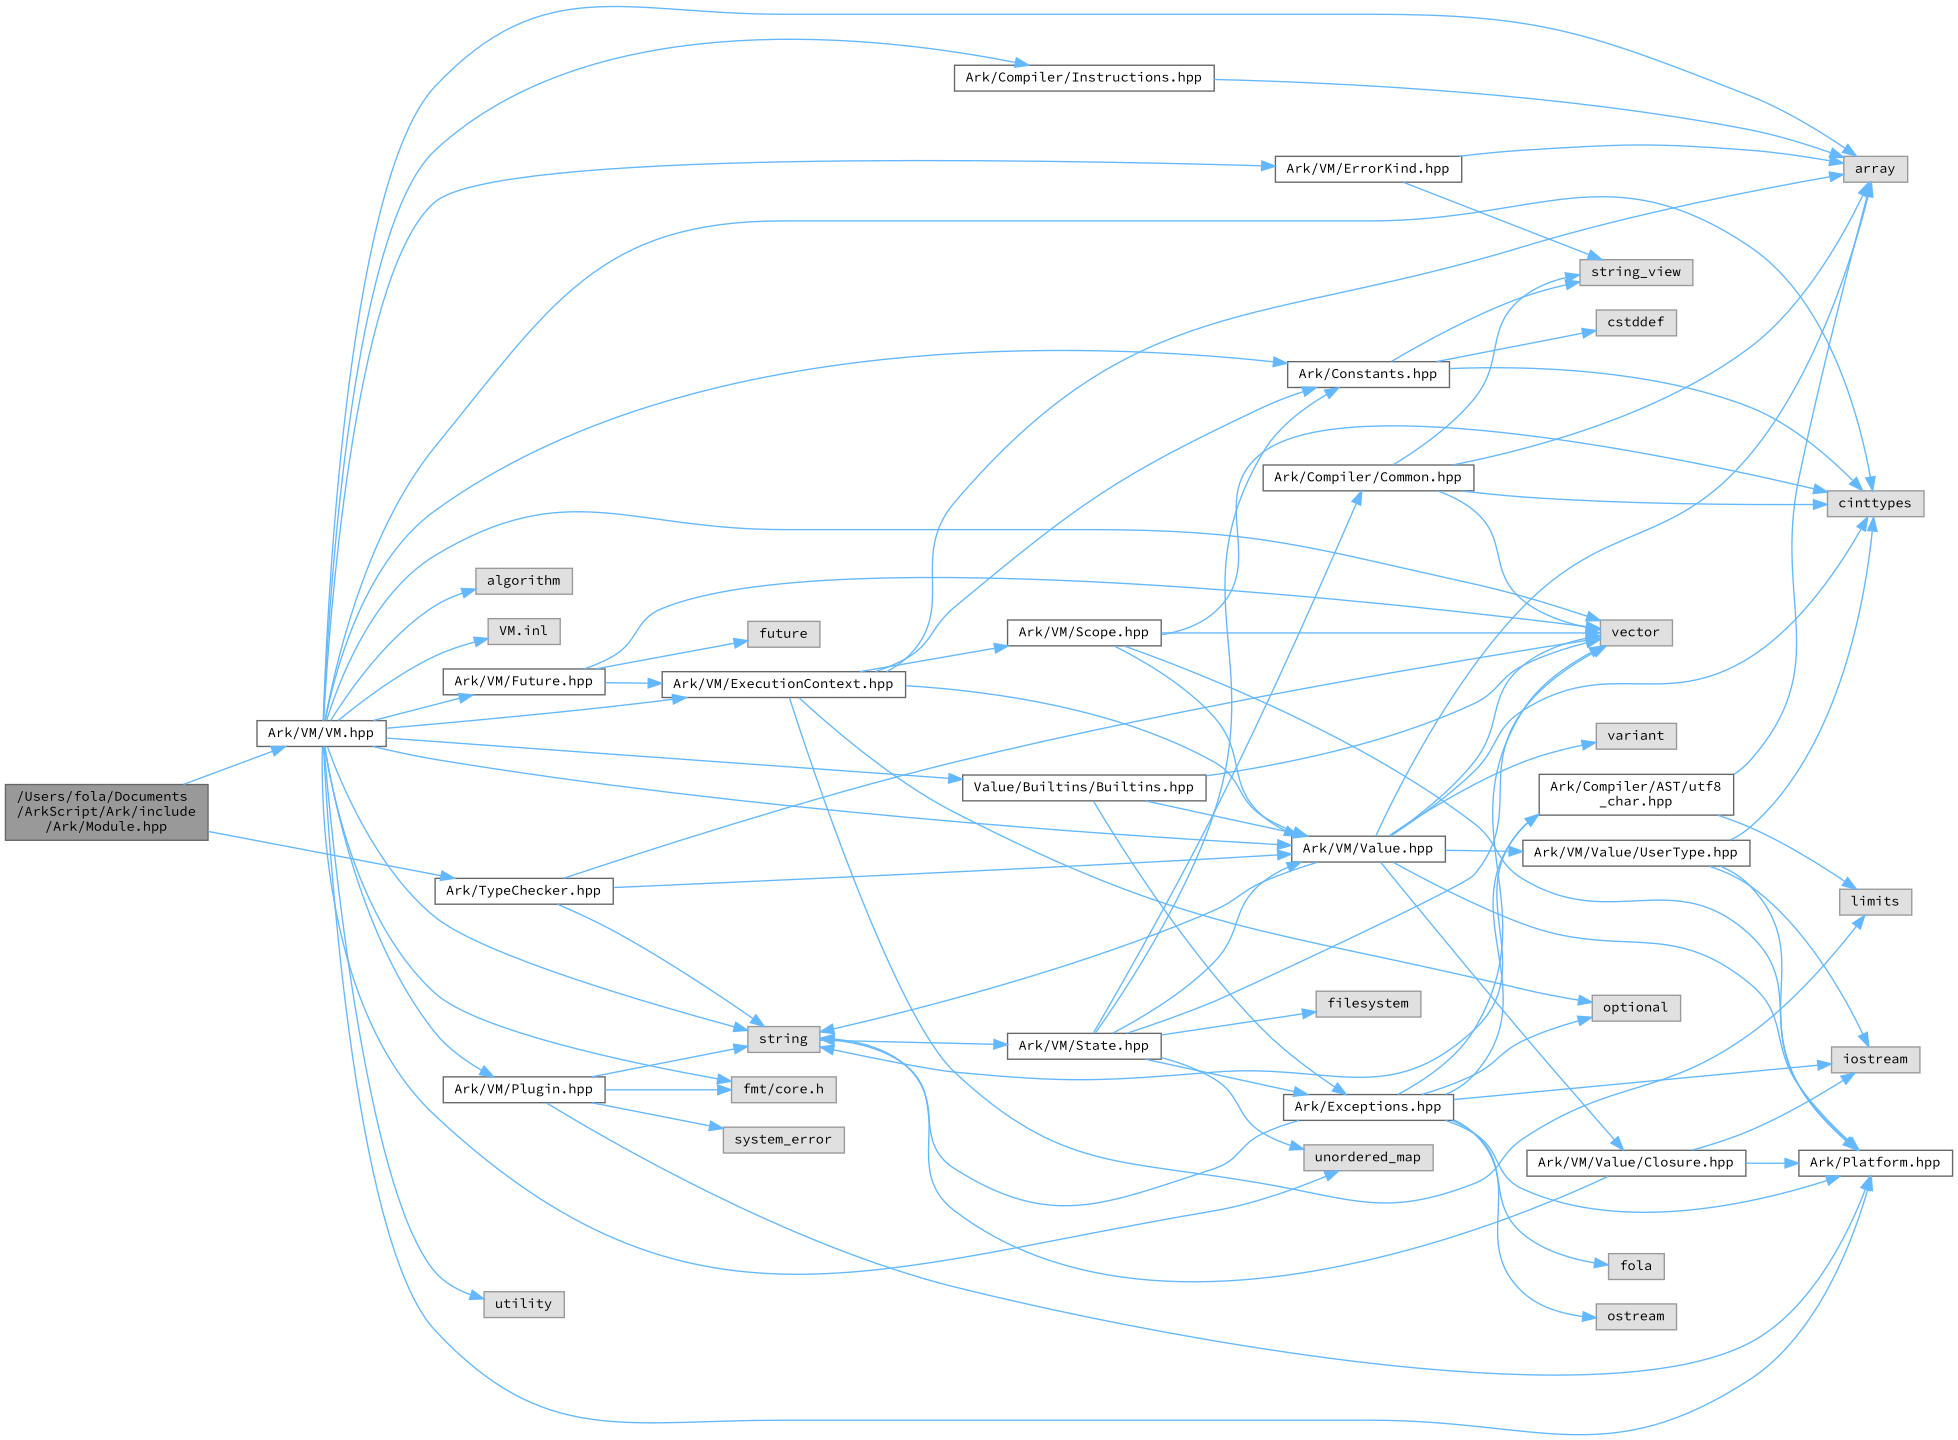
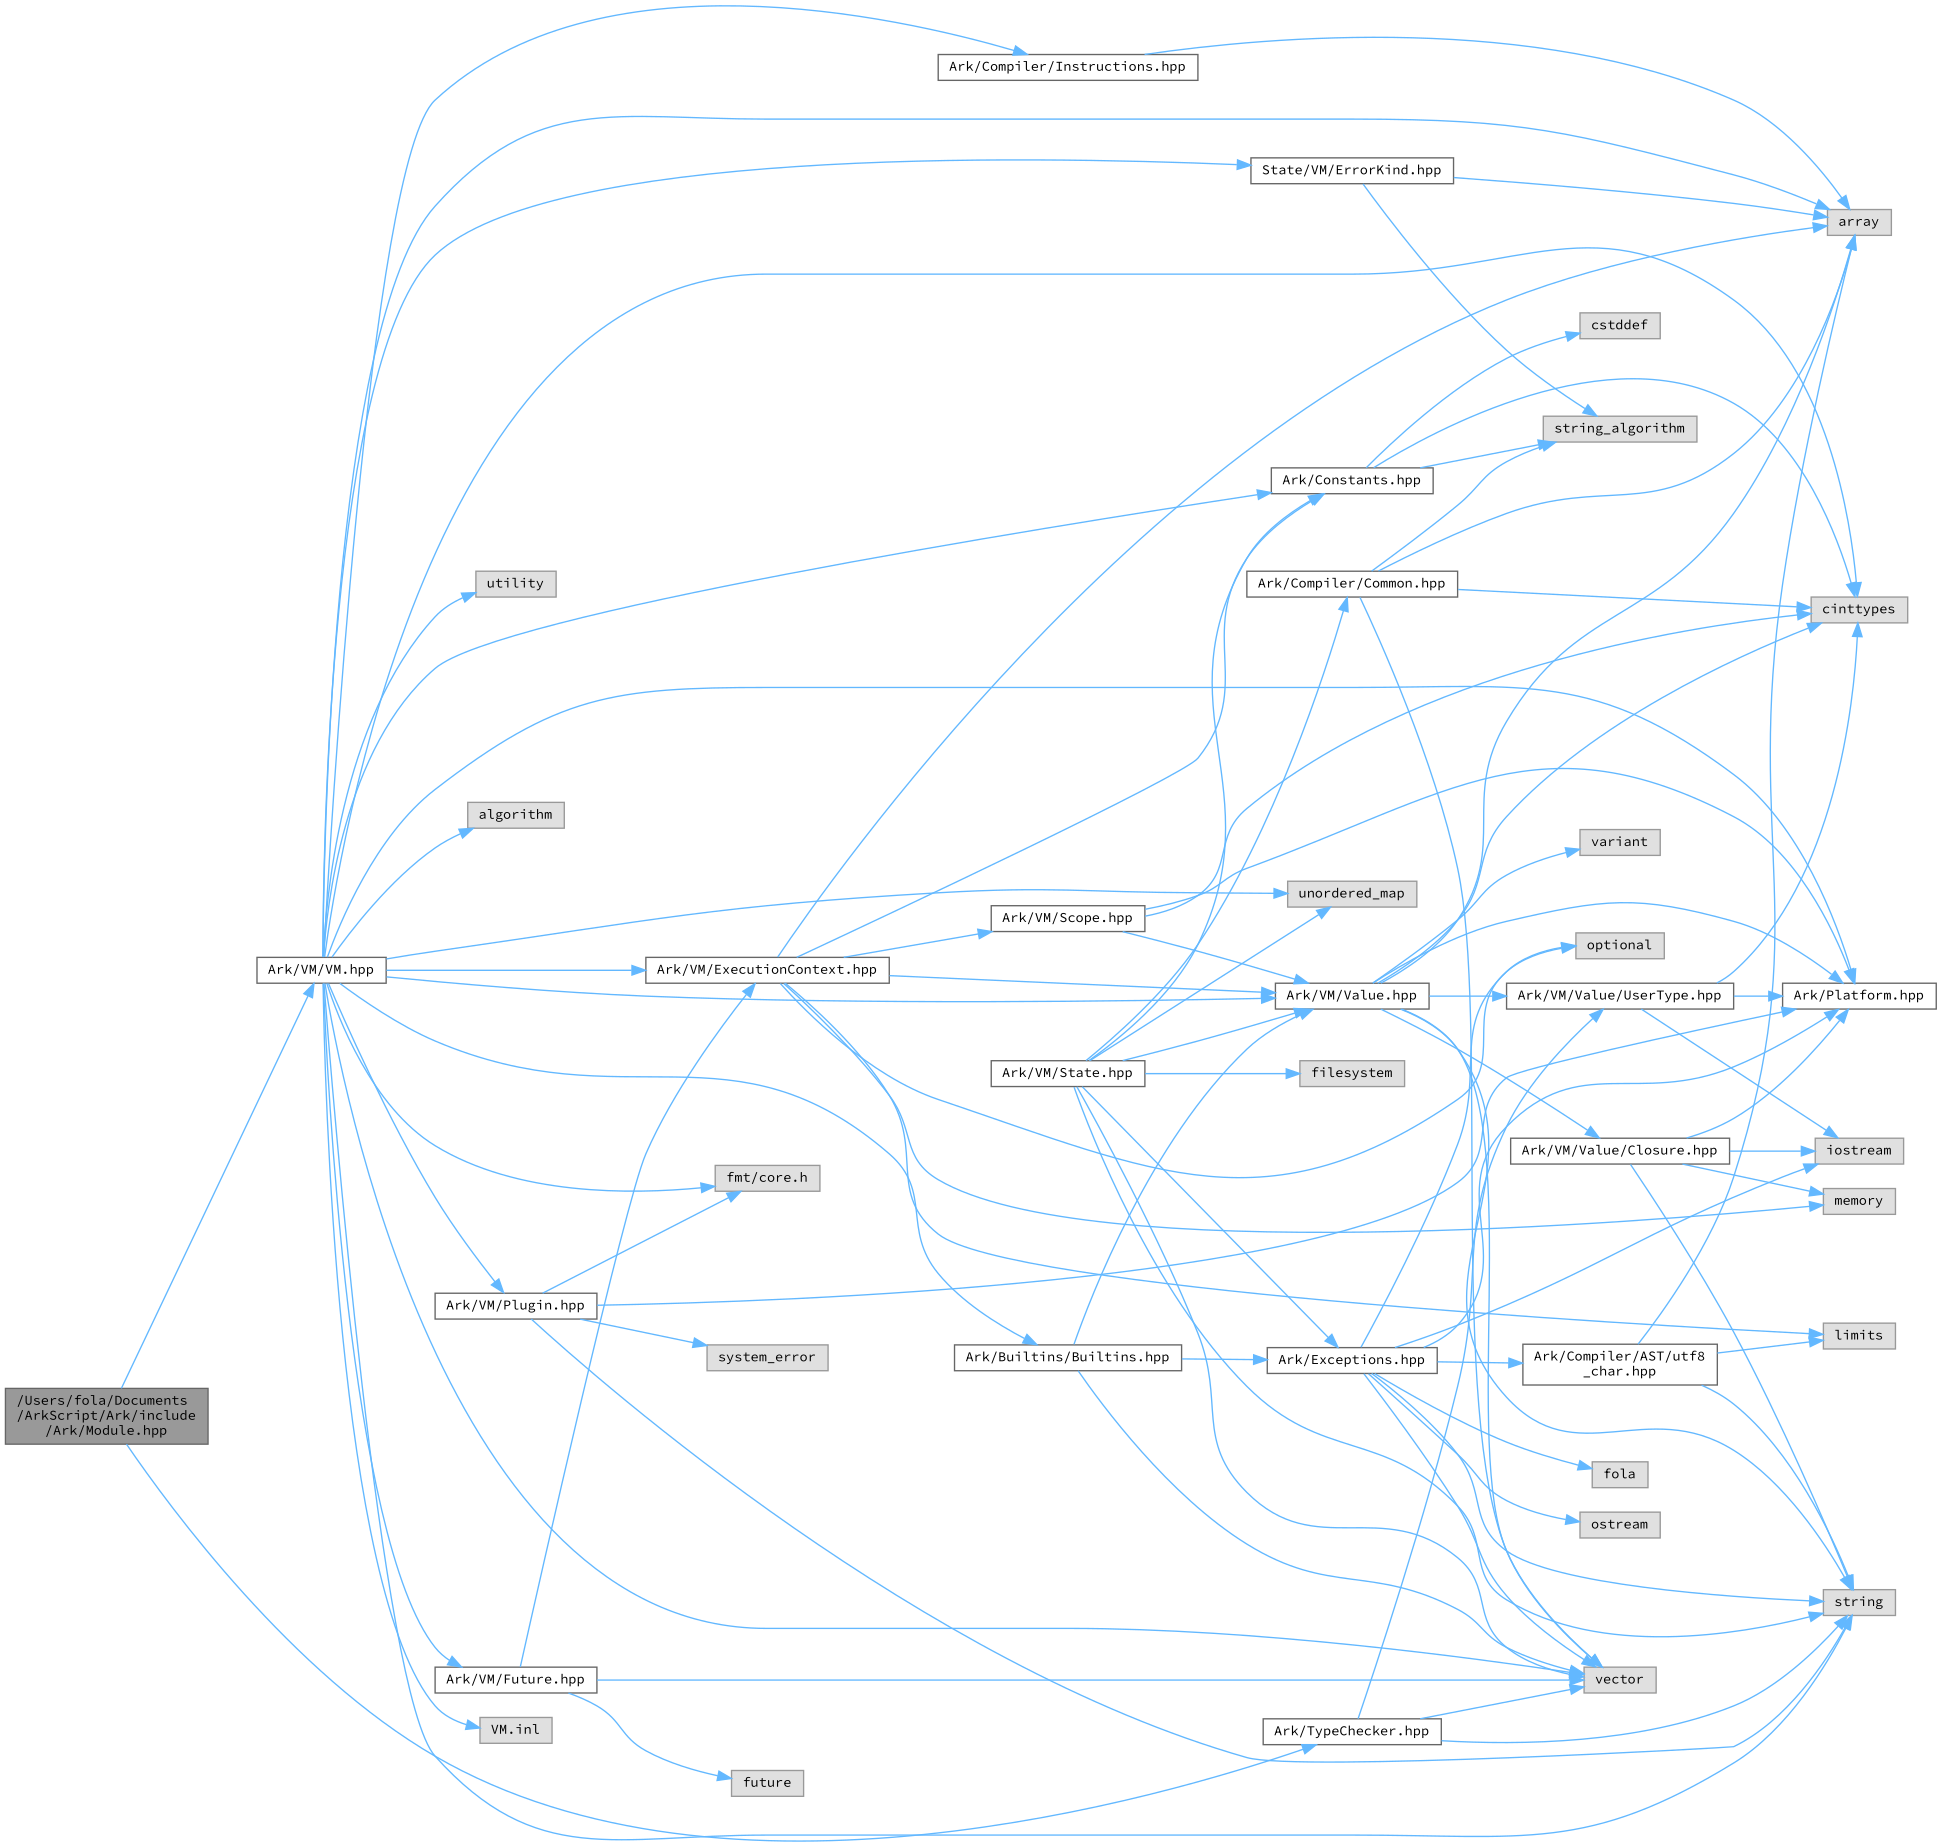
node "Ark/VM/ErrorKind.hpp": label "Ark/VM/ErrorKind.hpp" -> "State/VM/ErrorKind.hpp"
node "string_view": label "string_view" -> "string_algorithm"
edge "Ark/VM/Scope.hpp" -> "vector": removed
node "Value/Builtins/Builtins.hpp": label "Value/Builtins/Builtins.hpp" -> "Ark/Builtins/Builtins.hpp"
edge "Ark/TypeChecker.hpp" -> "Ark/VM/Value.hpp": now "Ark/TypeChecker.hpp" -> "Ark/VM/Value/UserType.hpp"
edge "string" -> "Ark/VM/State.hpp": reversed
node "memory": added
